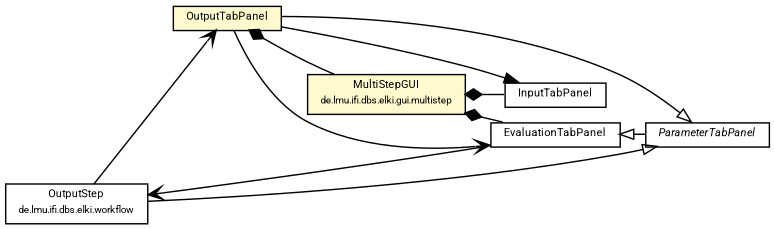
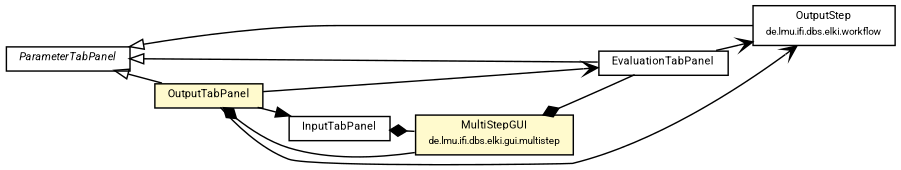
edge "InputTabPanel" -> "MultiStepGUI": reversed
edge "OutputStep" -> "OutputTabPanel": reversed
edge "ParameterTabPanel" -> "EvaluationTabPanel": reversed
